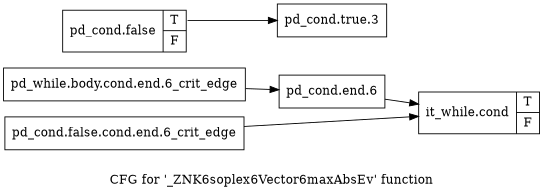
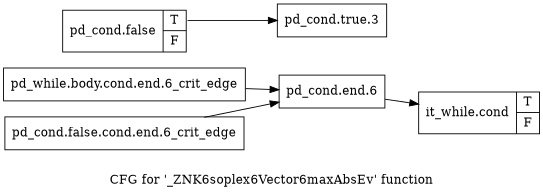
edge "pd_cond.false.cond.end.6_crit_edge" -> "it_while.cond": now "pd_cond.false.cond.end.6_crit_edge" -> "pd_cond.end.6"
